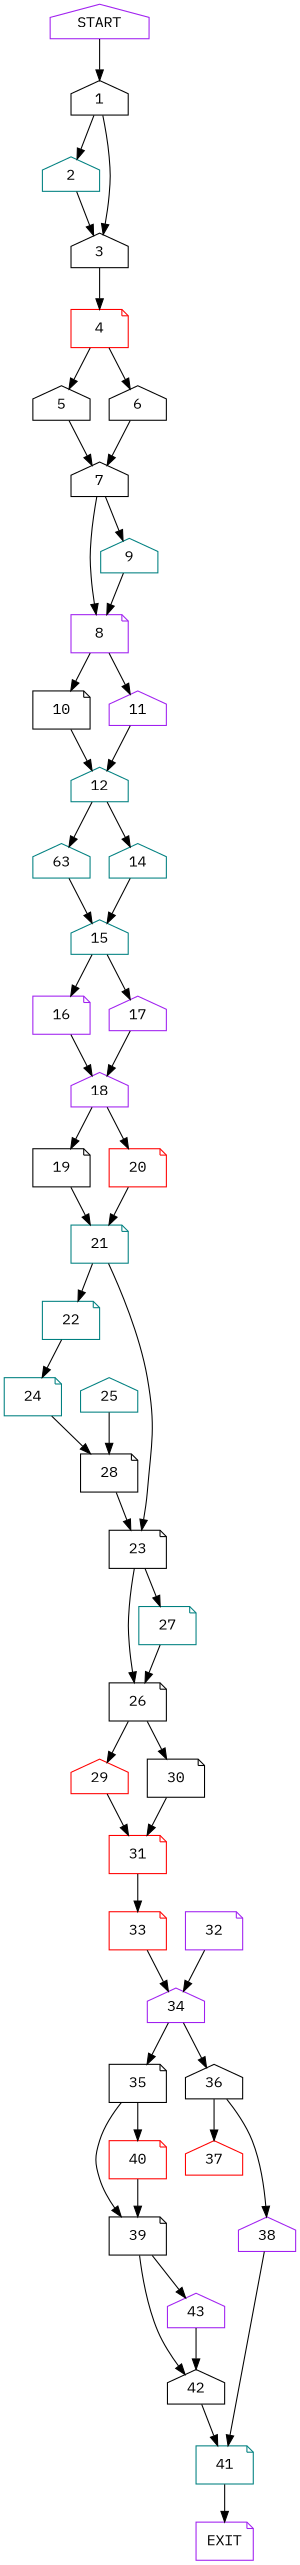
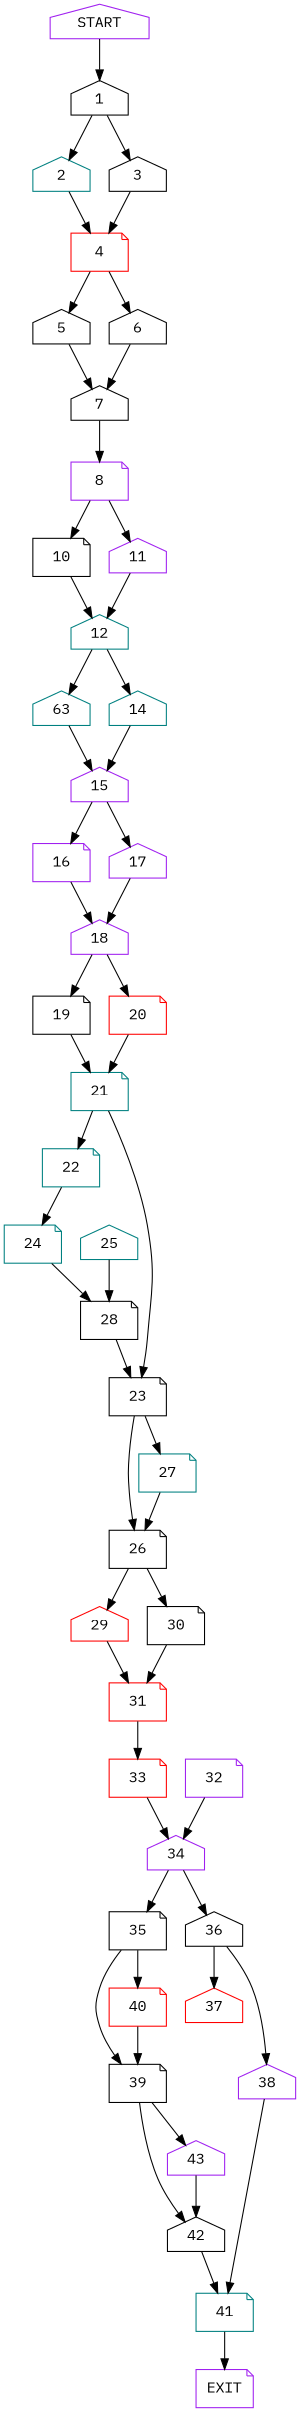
edge "2" -> "3": now "2" -> "4"
node "9": removed
node "15": color teal -> purple
